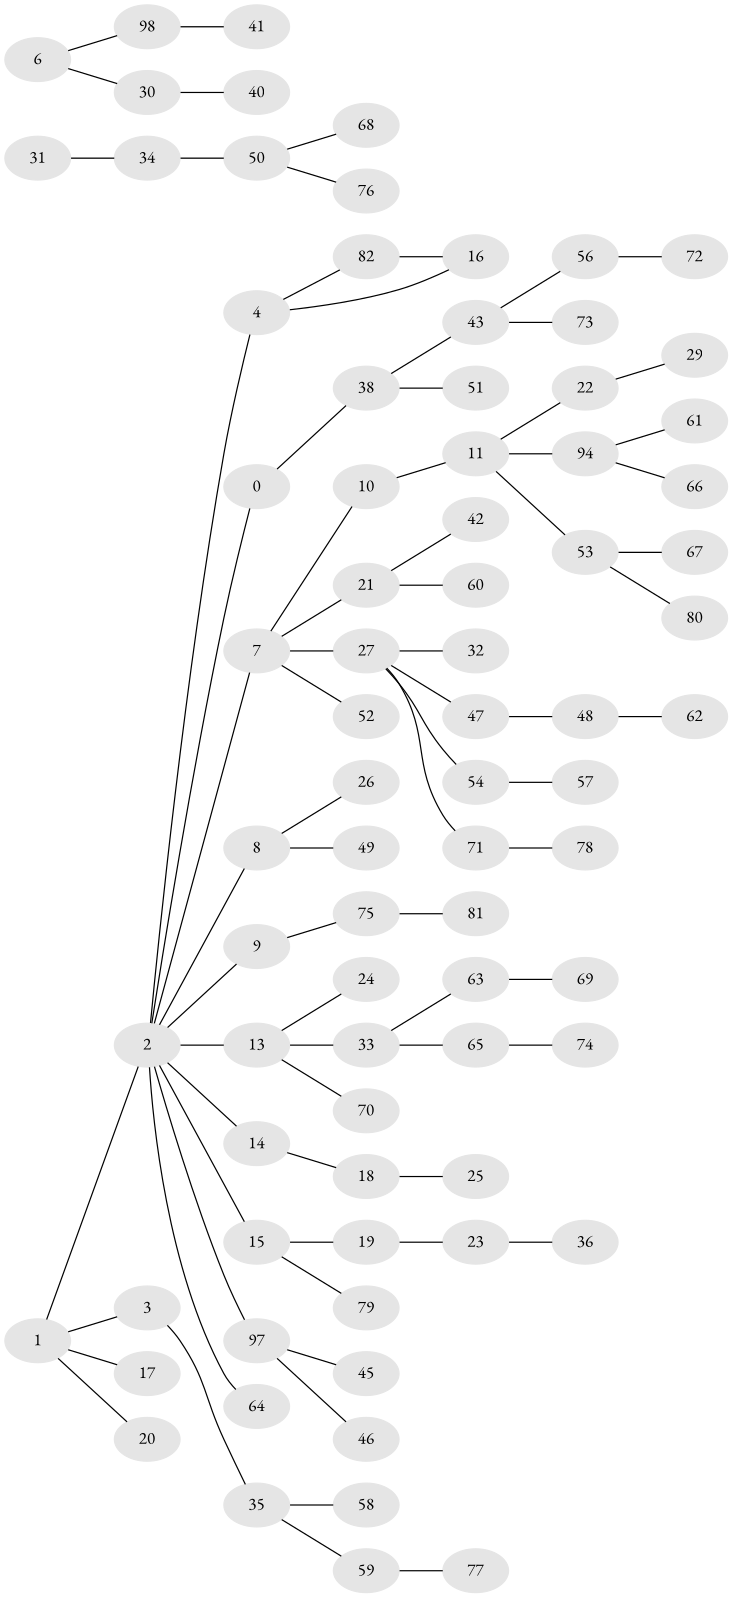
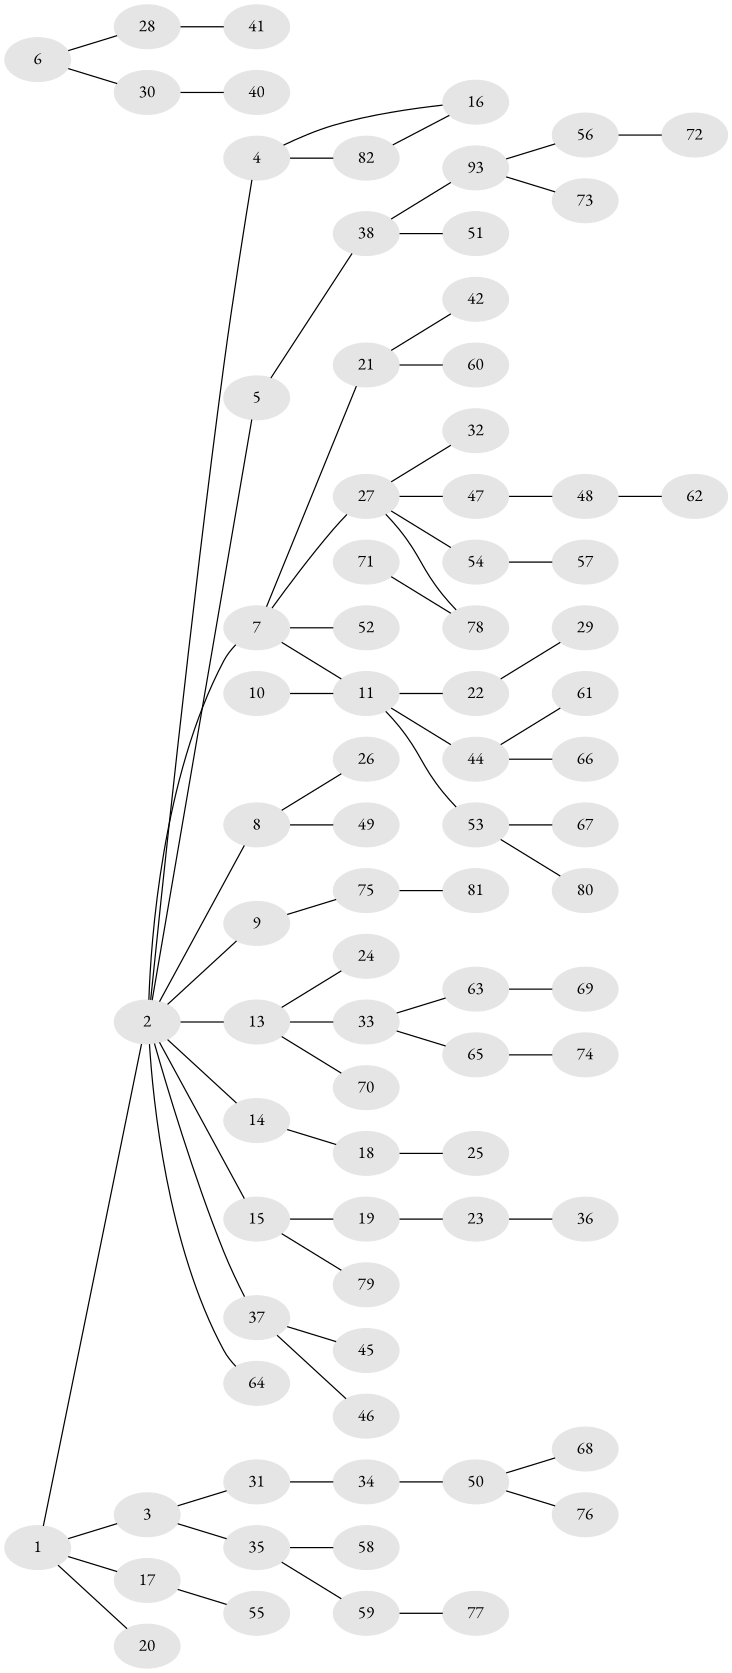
node "98": label "98" -> "28"
node "43": label "43" -> "93"
node "94": label "94" -> "44"
node "0": label "0" -> "5"
edge "10" -- "7": now "11" -- "7"
edge "27" -- "71": now "27" -- "78"
node "97": label "97" -> "37"
edge "31" -- "3": added
node "55": added
